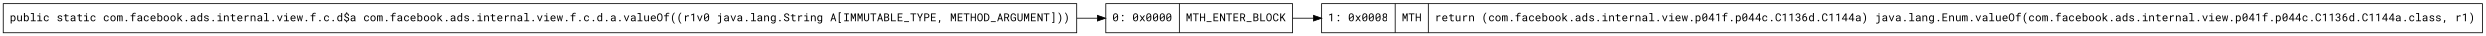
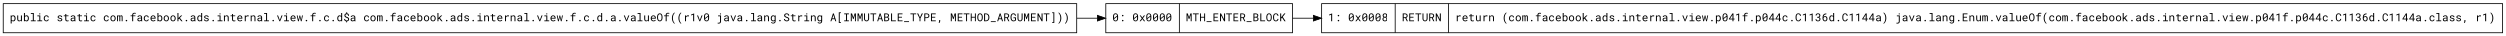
node "1: 0x0008": text "MTH" -> "RETURN"
